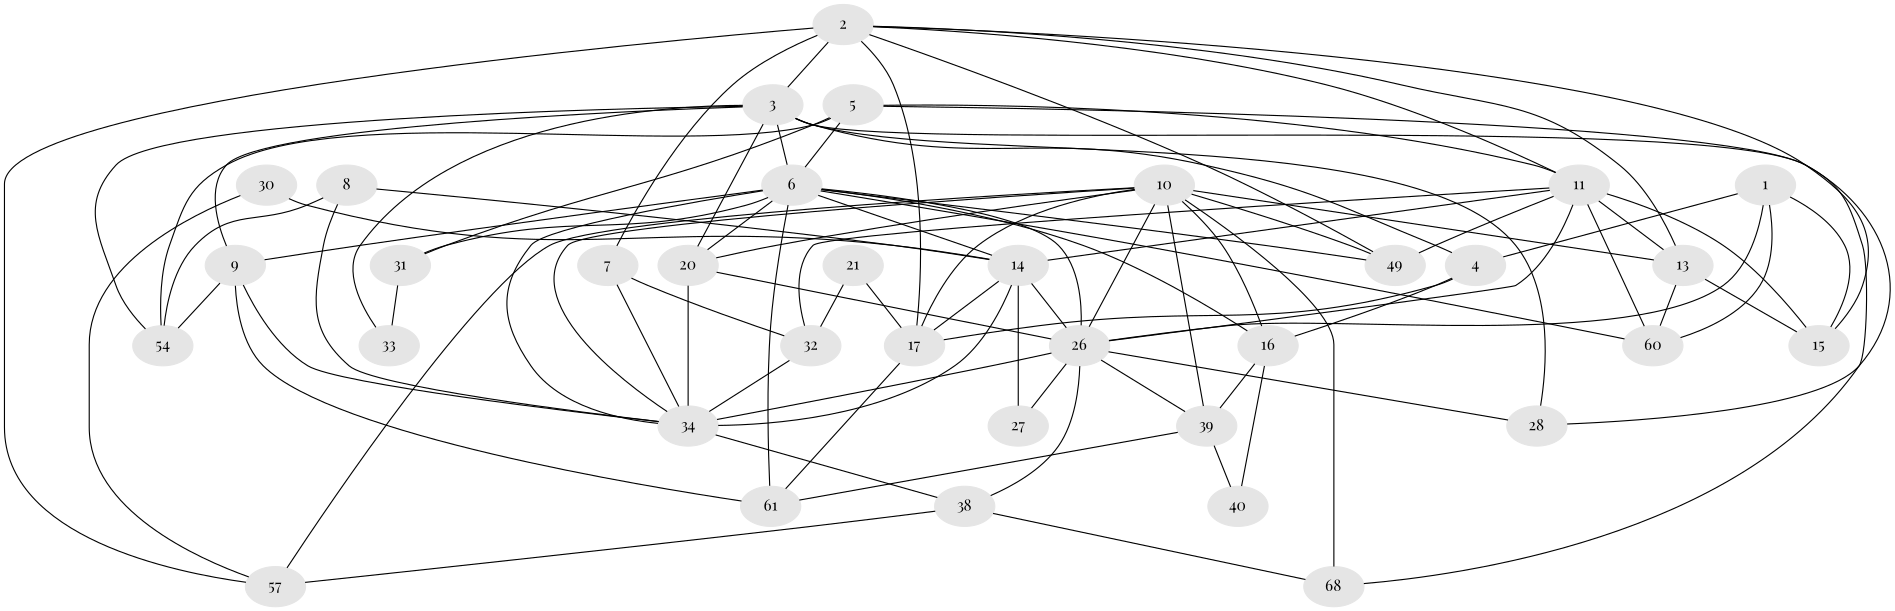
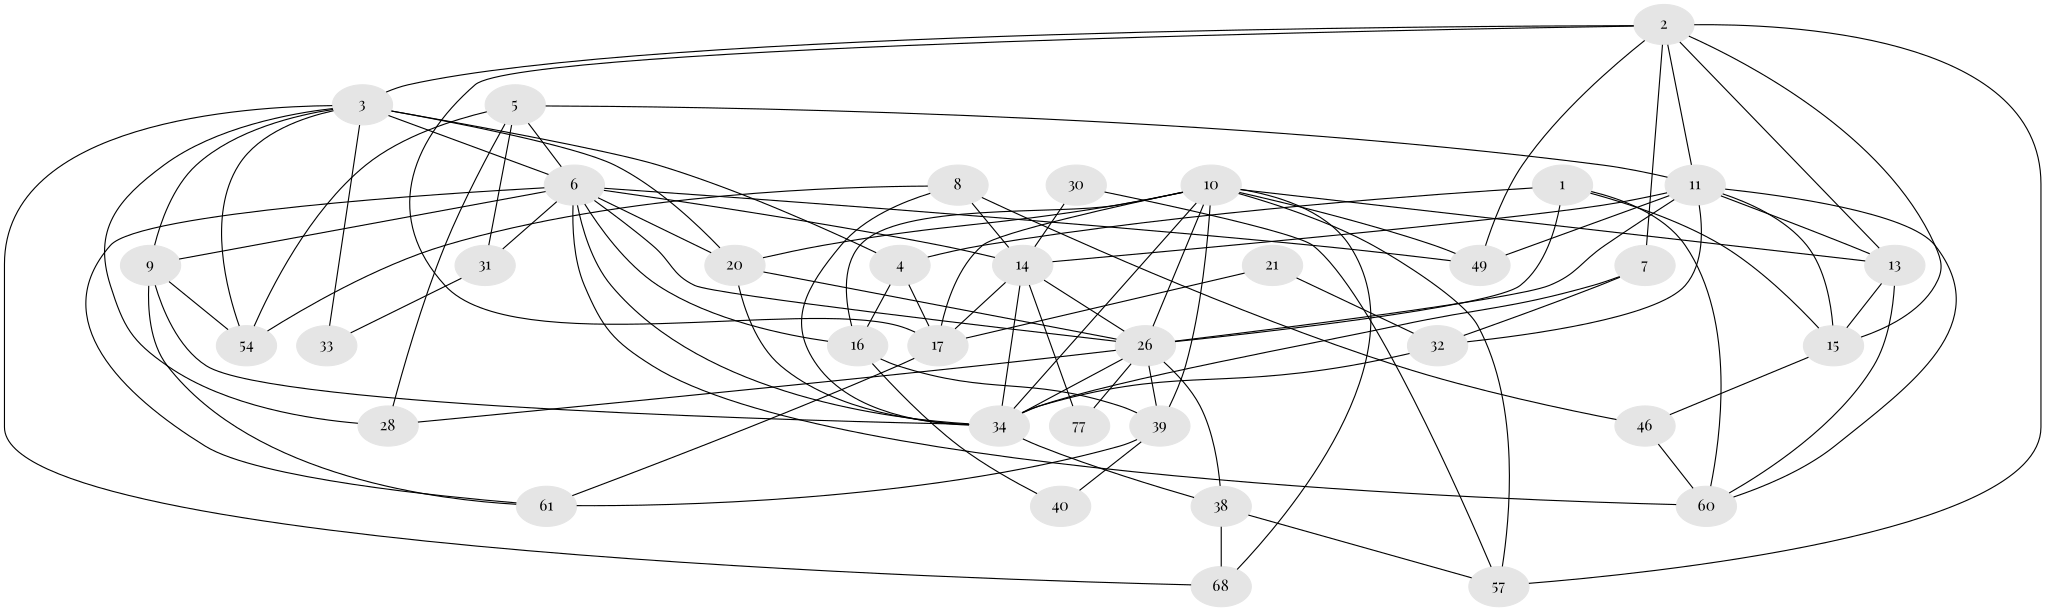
node "27": label "27" -> "77"
node "46": added
